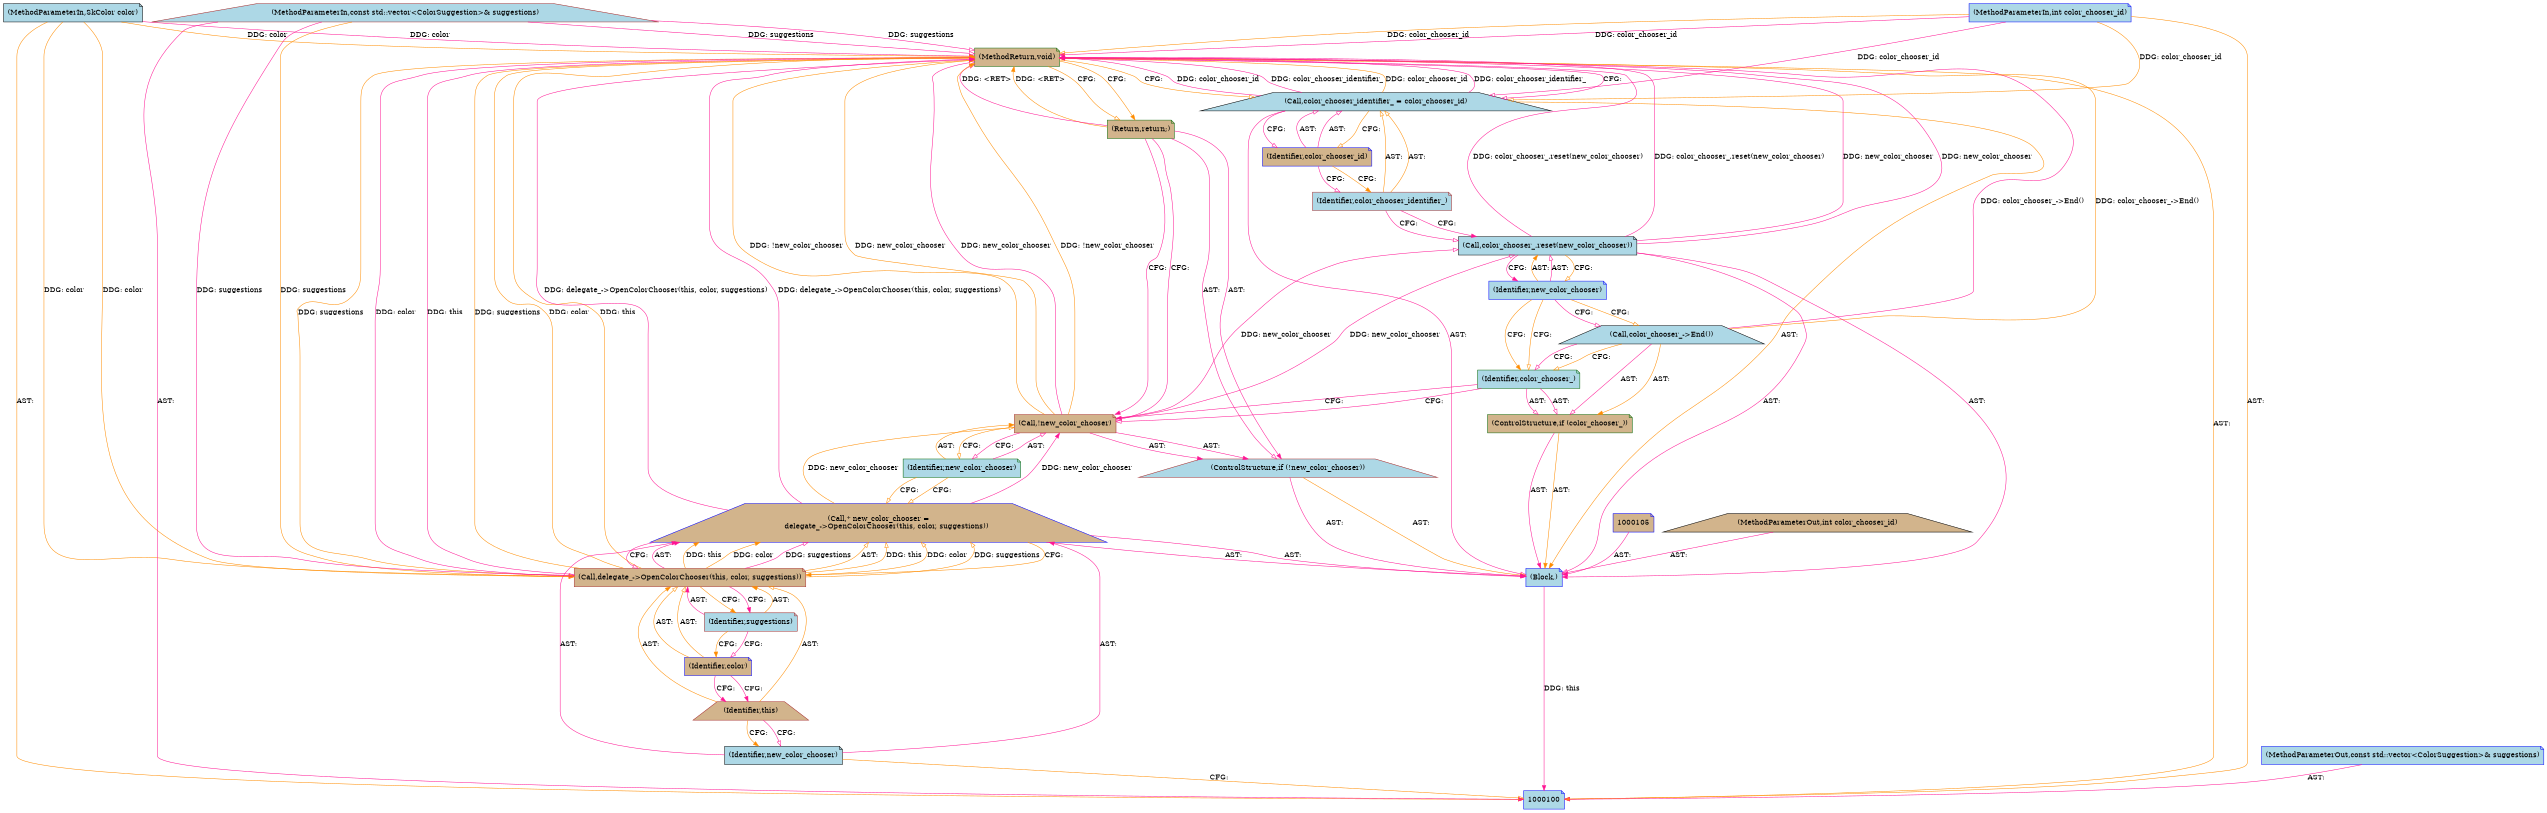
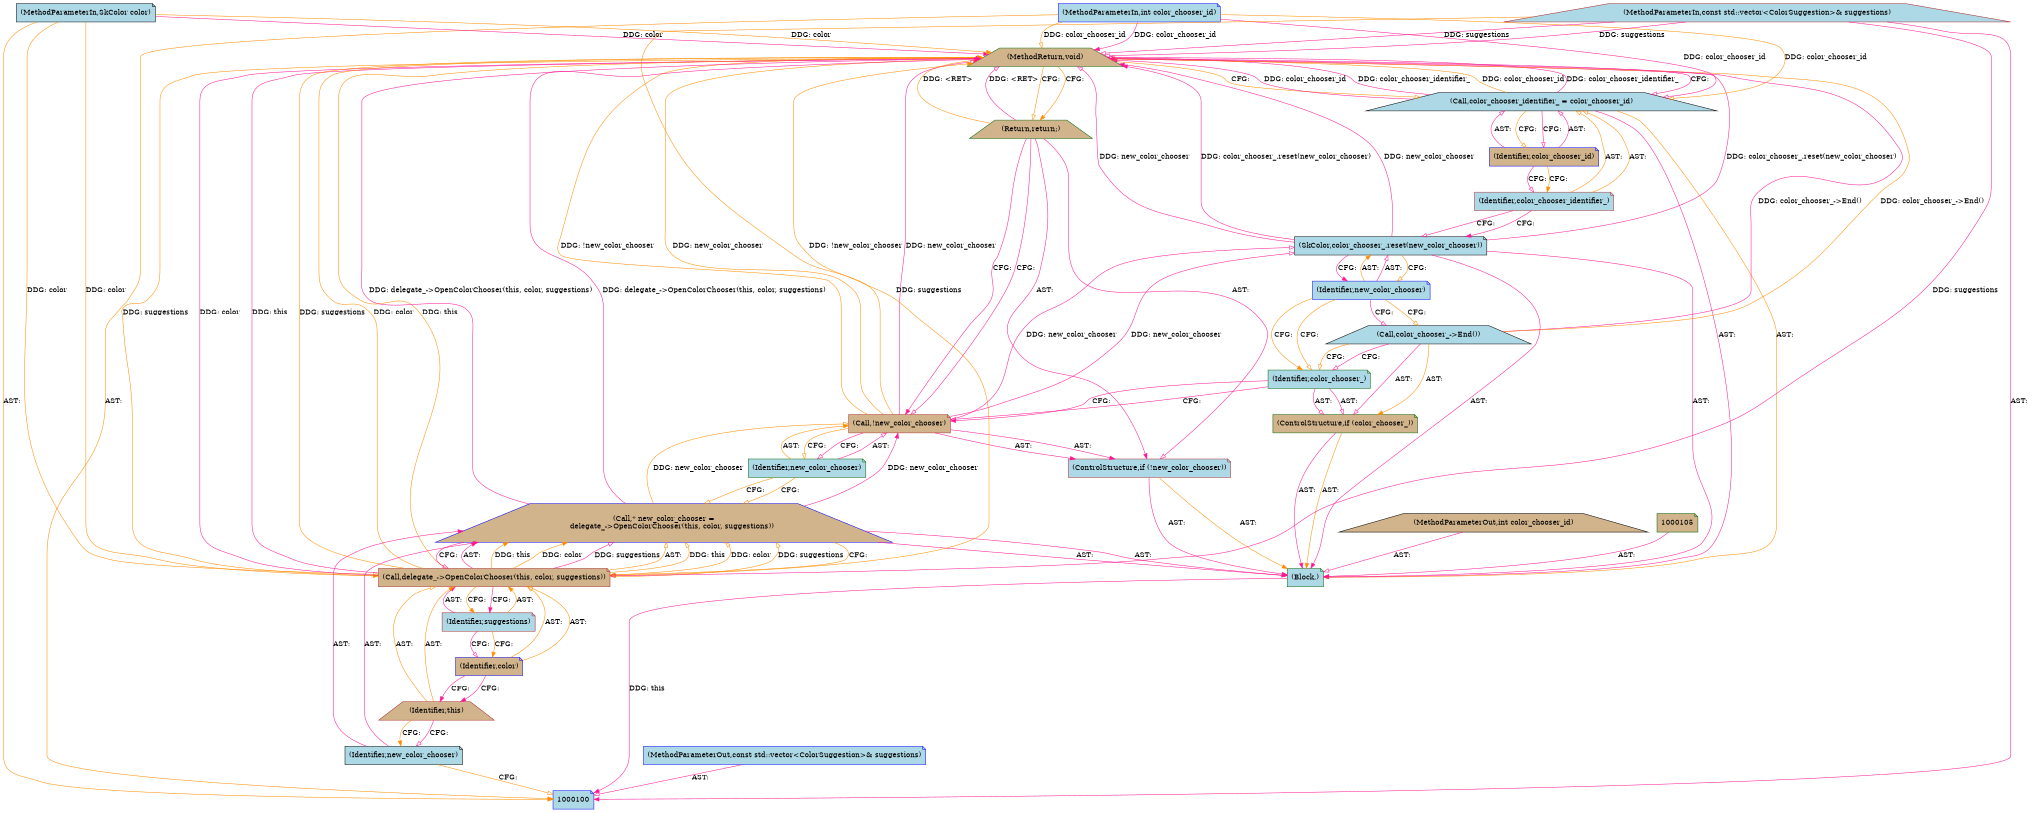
node "(MethodReturn,void)": shape note -> trapezium
node "(Return,return;)": shape note -> trapezium
edge "(MethodReturn,void)" -> "1000100": removed, label "AST:"
node "(Call,color_chooser_.reset(new_color_chooser))": label "(Call,color_chooser_.reset(new_color_chooser))" -> "(SkColor,color_chooser_.reset(new_color_chooser))"
node "(ControlStructure,if (!new_color_chooser))": shape trapezium -> note
node "1000105": color blue -> darkgreen
node "(Block,)": color blue -> darkgreen
